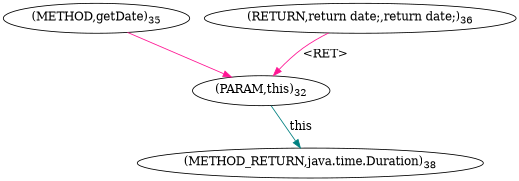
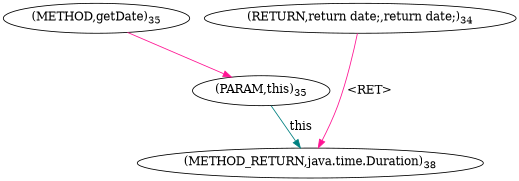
node "(RETURN,return date;,return date;)": text "36" -> "34"
edge "(RETURN,return date;,return date;)" -> "(PARAM,this)": now "(RETURN,return date;,return date;)" -> "(METHOD_RETURN,java.time.Duration)"
node "(PARAM,this)": text "32" -> "35"
